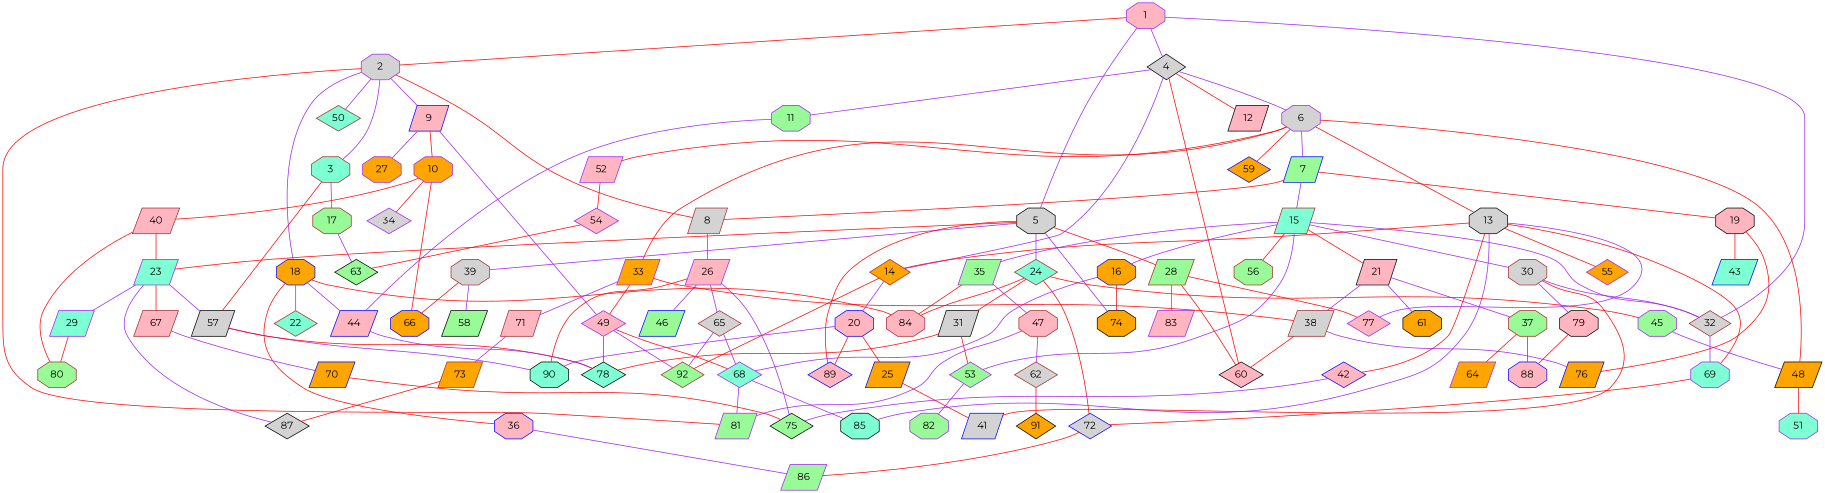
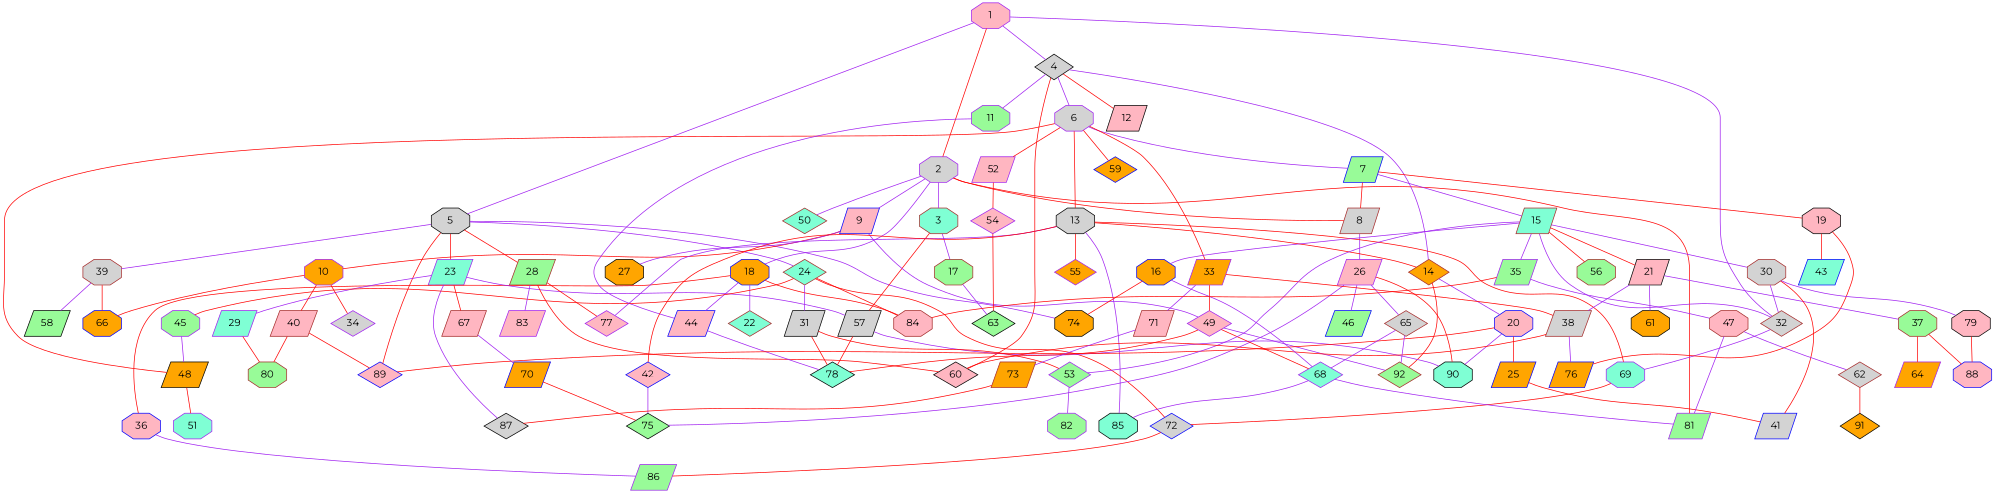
node "27": color purple -> black
edge "40" -- "23": now "40" -- "89"
edge "24" -- "31": color red -> purple
